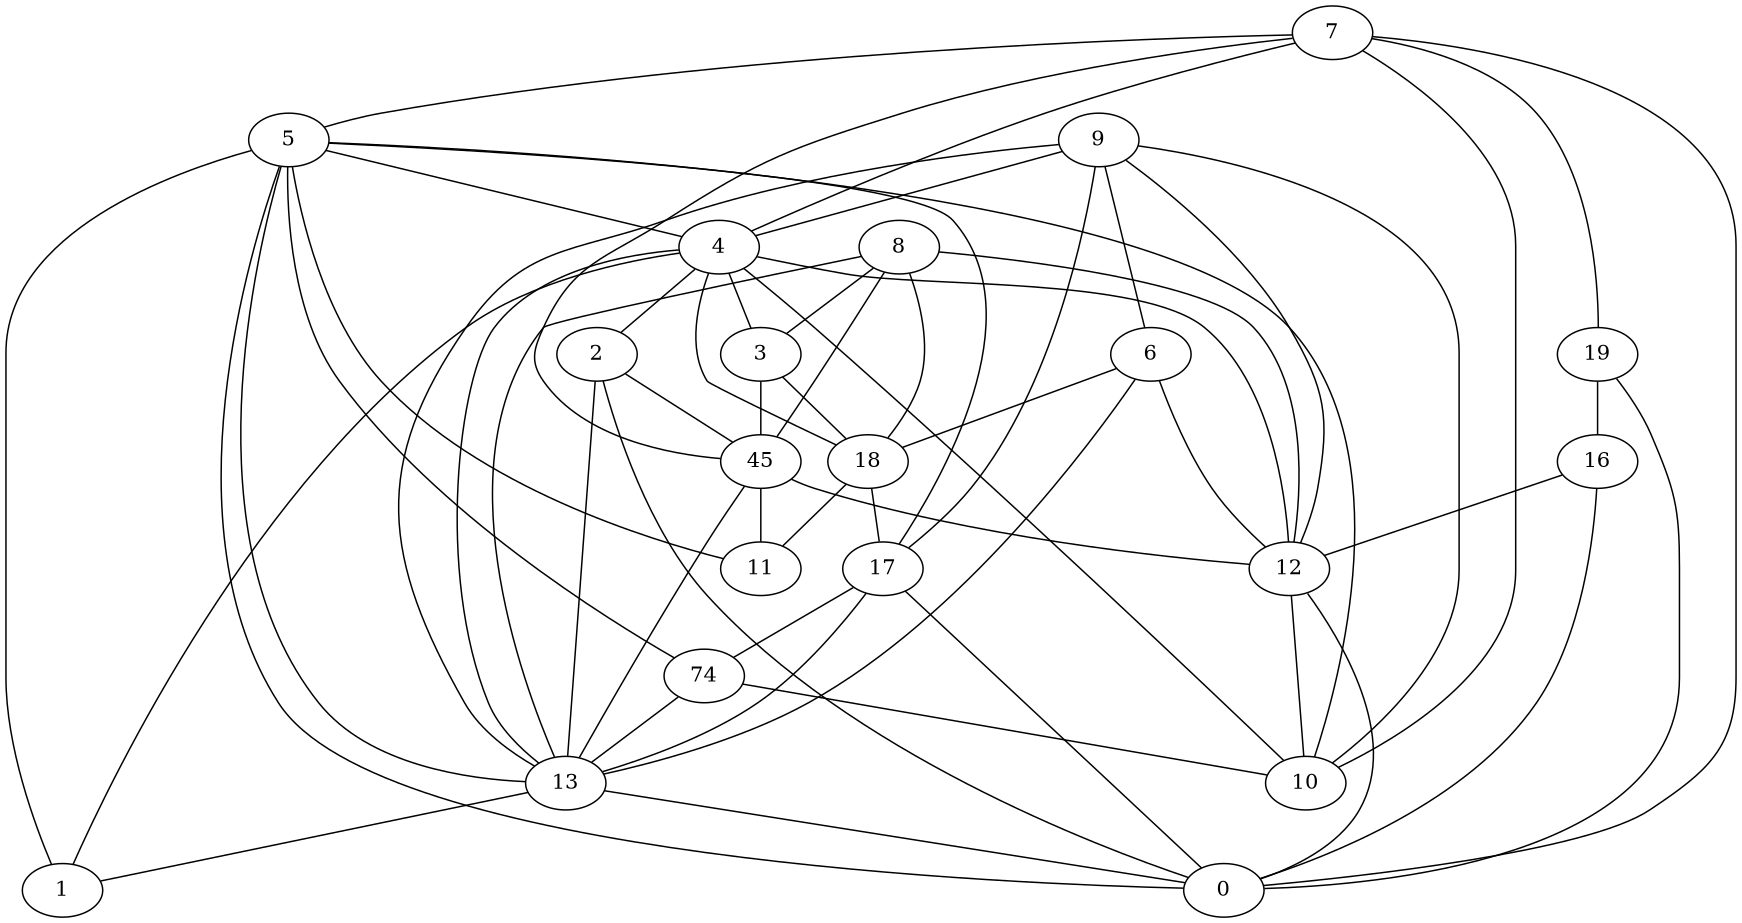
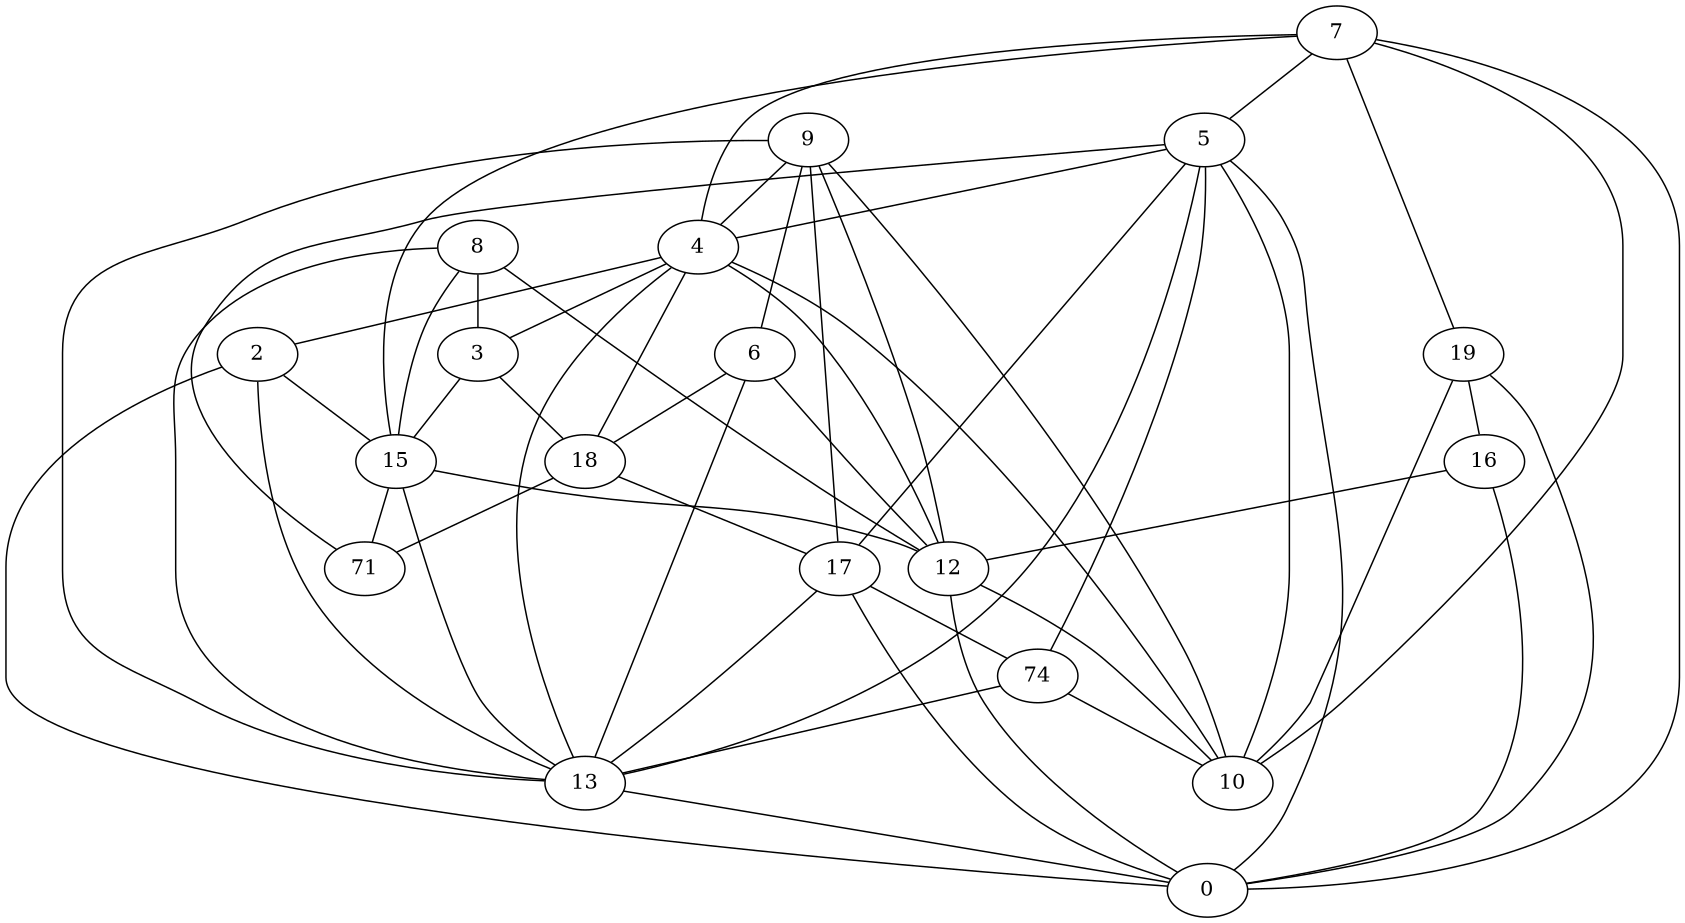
edge "8" -- "18": removed
node "45": label "45" -> "15"
node "11": label "11" -> "71"
edge "19" -- "10": added
node "1": removed
